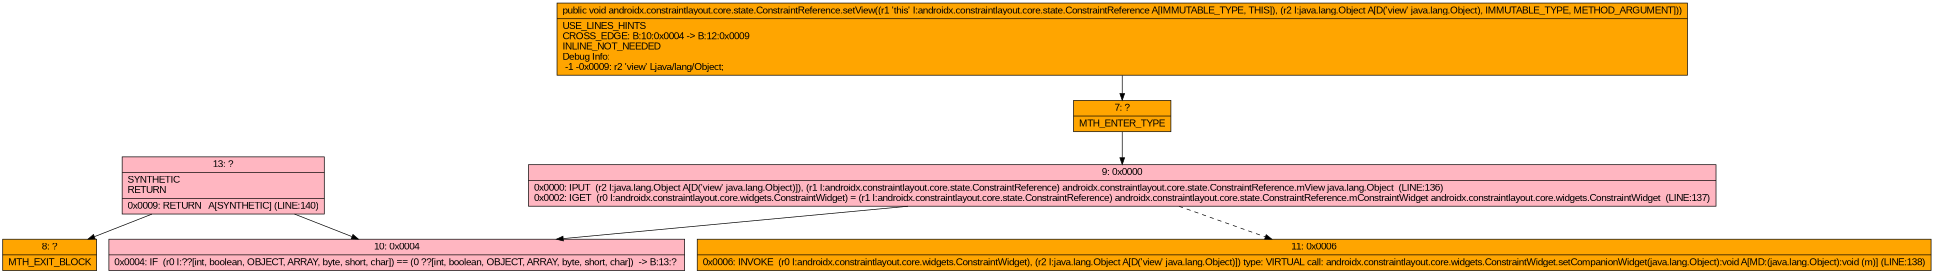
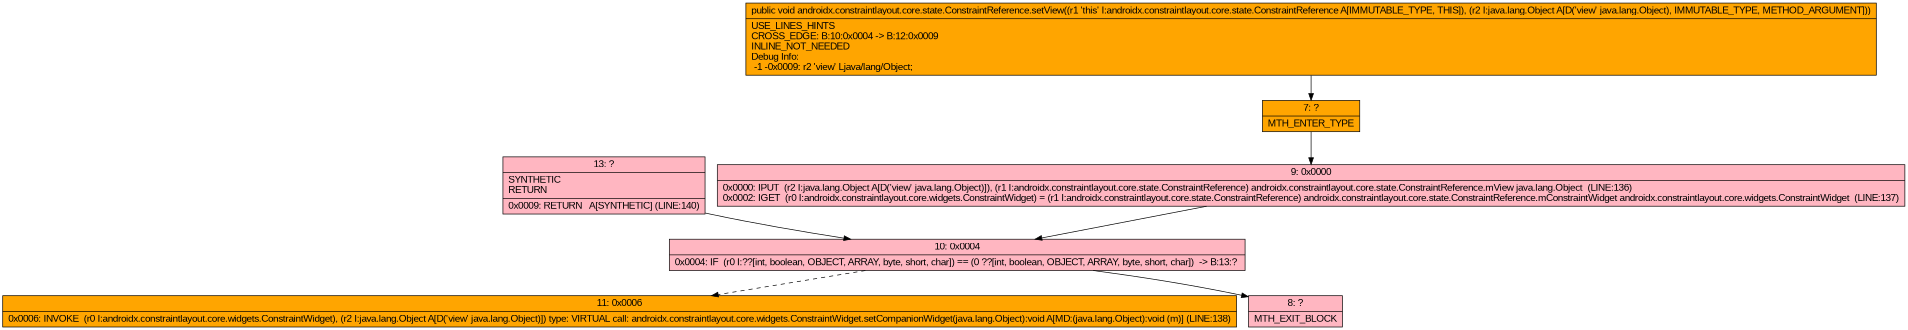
edge "9: 0x0000" -> "11: 0x0006": now "10: 0x0004" -> "11: 0x0006"
edge "13: ?" -> "8: ?": now "10: 0x0004" -> "8: ?"
node "8: ?": fillcolor orange -> lightpink
